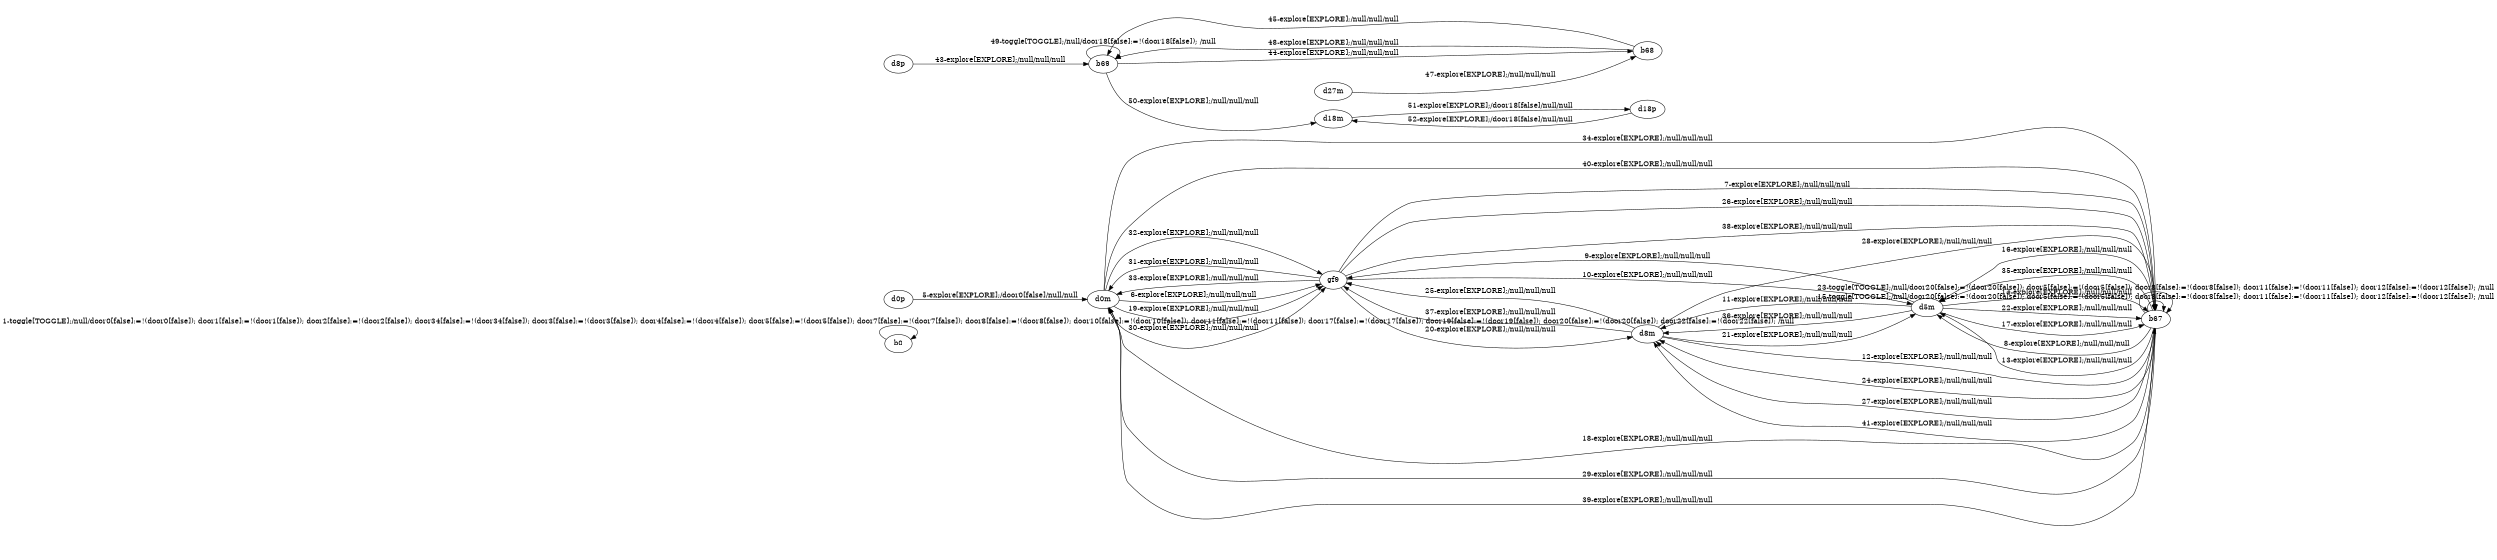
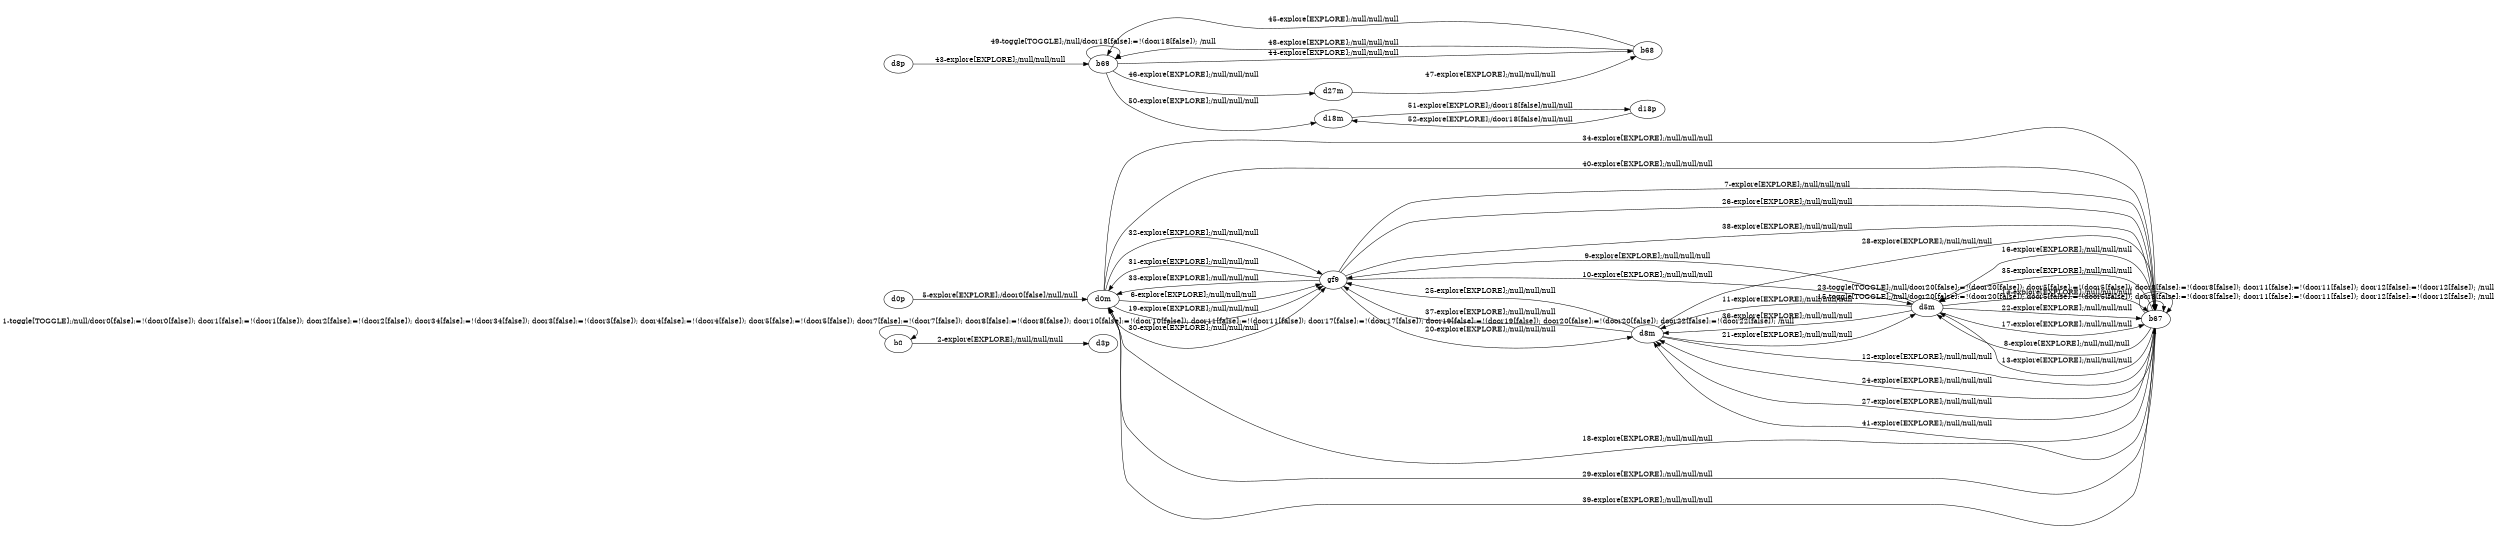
edge "b69" -> "d27m": added, label "46-explore[EXPLORE];/null/null/null"
node "d3p": added
